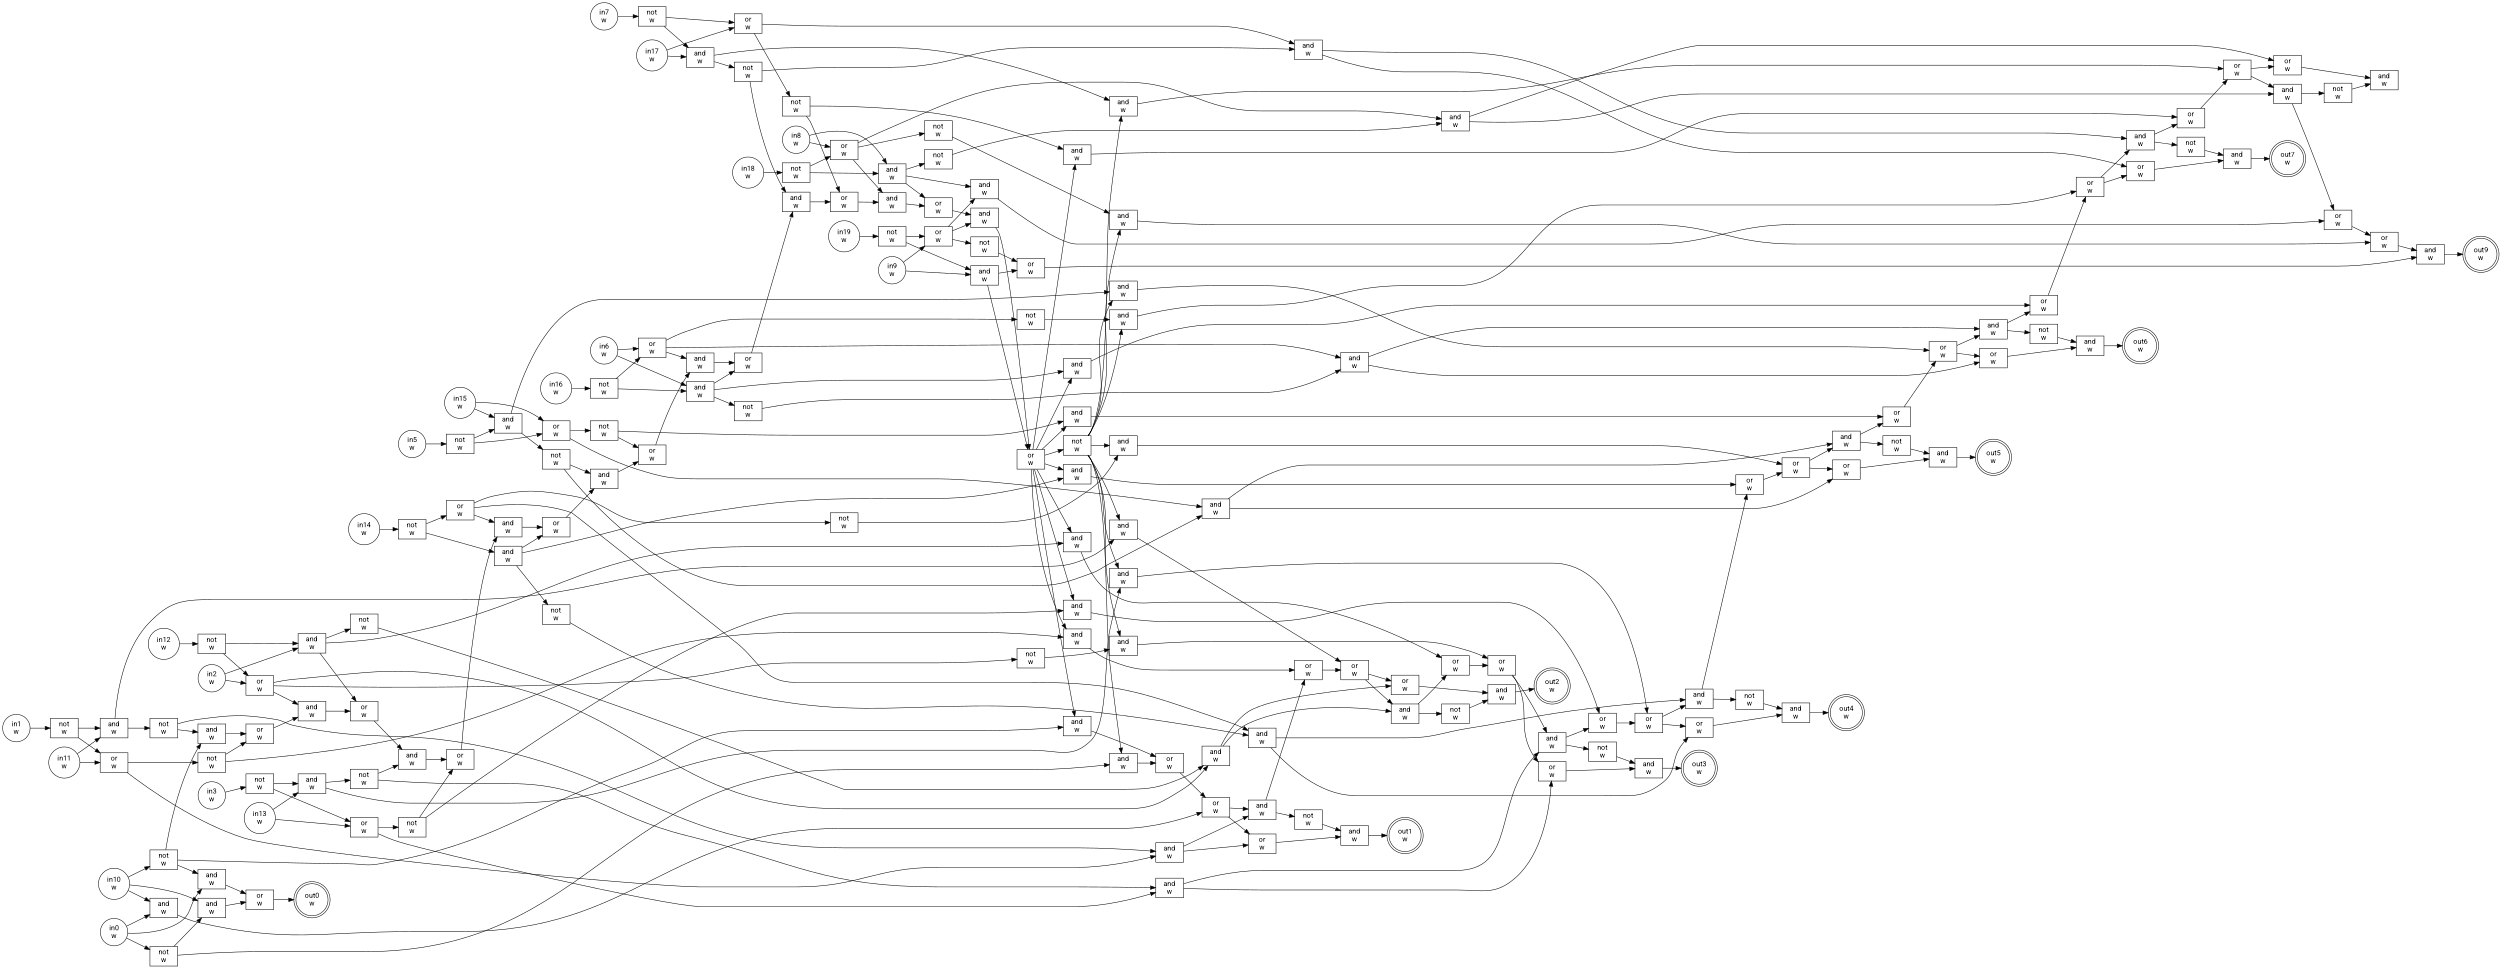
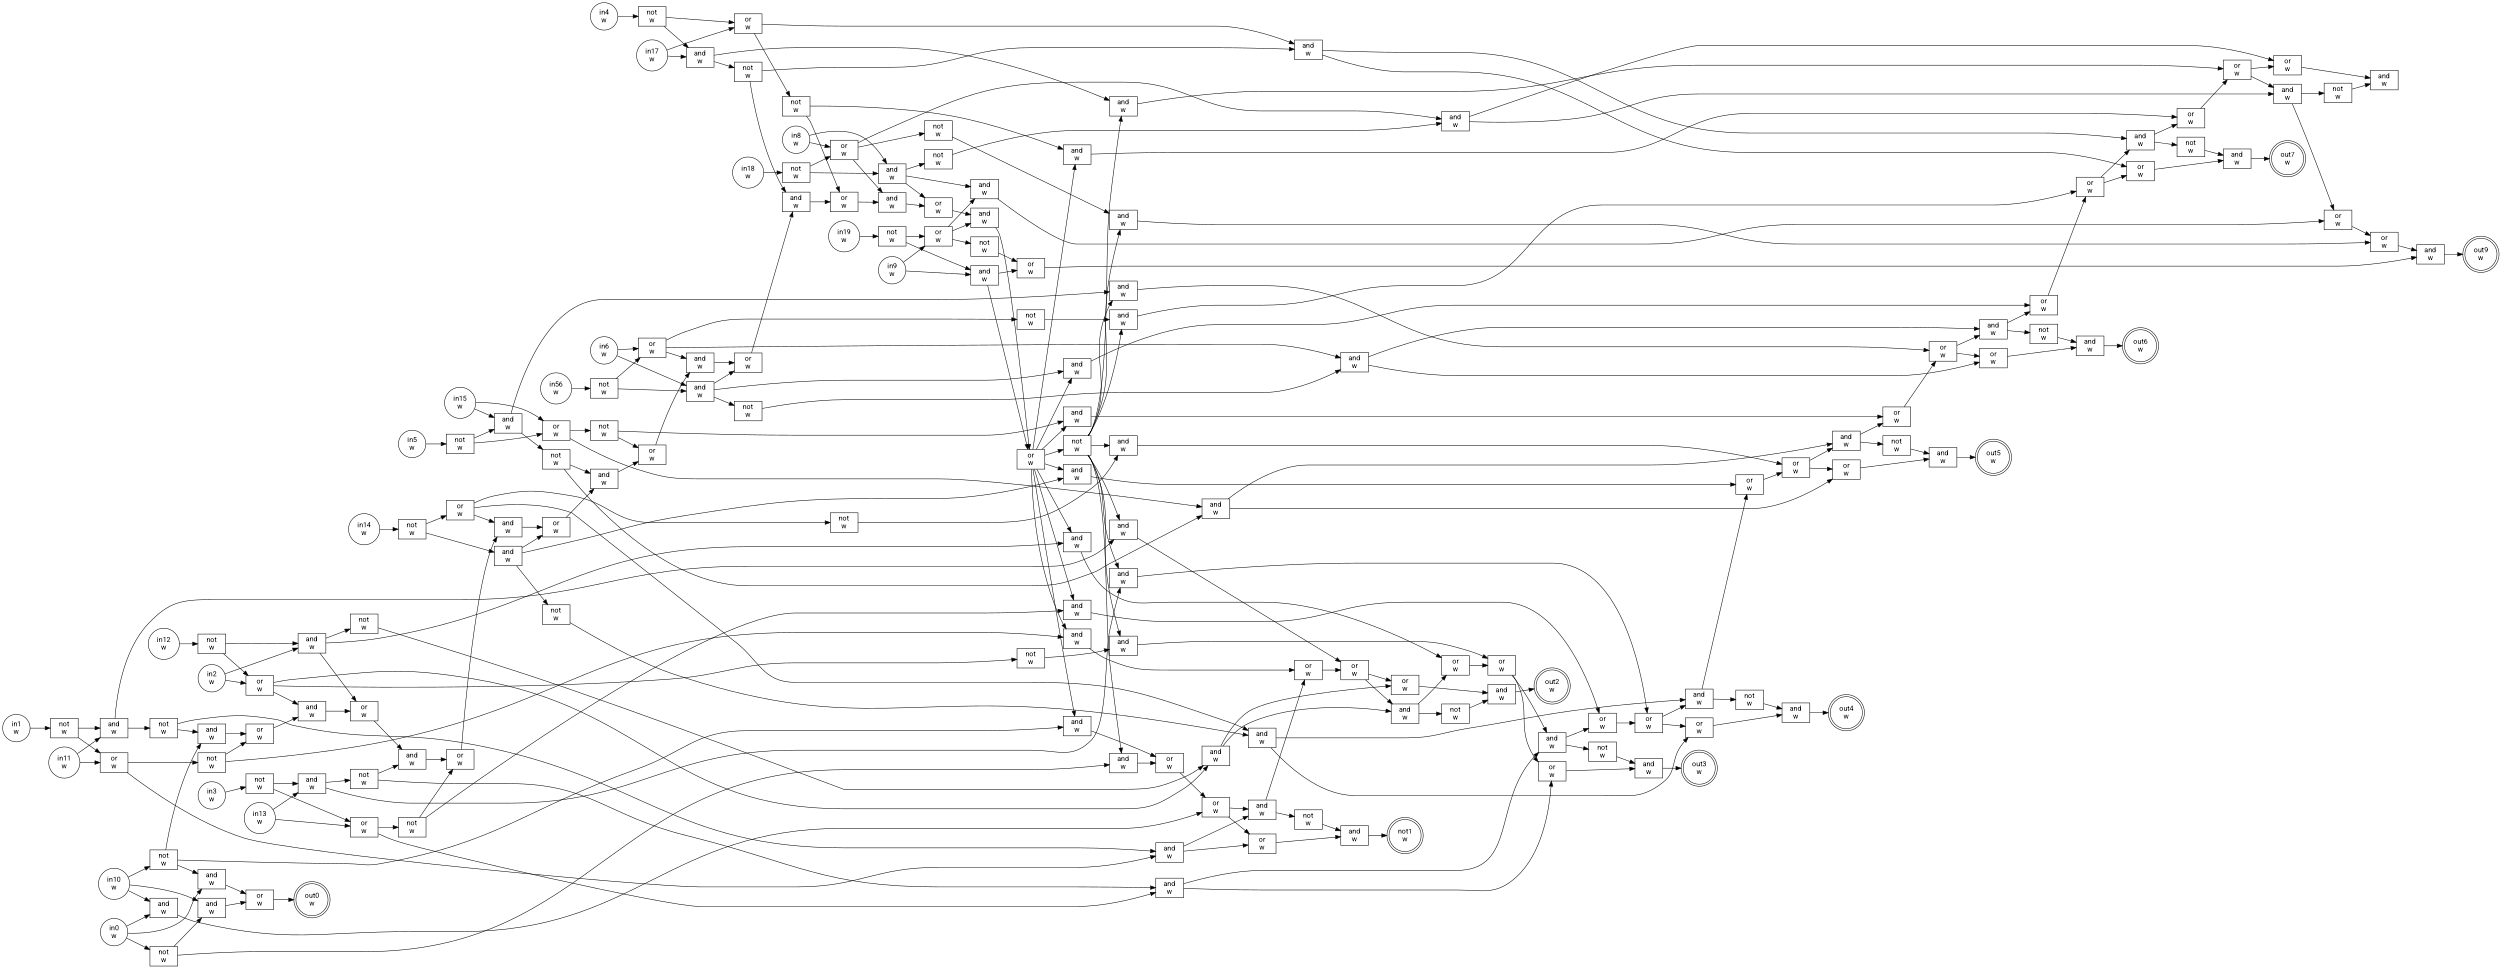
node "in7 w": label "in7 w" -> "in4 w"
node "in16 w": label "in16 w" -> "in56 w"
node "out1 w": label "out1 w" -> "not1 w"
